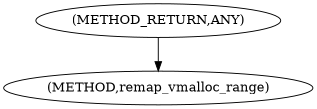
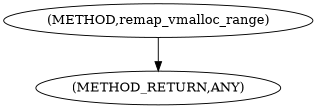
edge "(METHOD_RETURN,ANY)" -> "(METHOD,remap_vmalloc_range)": reversed
